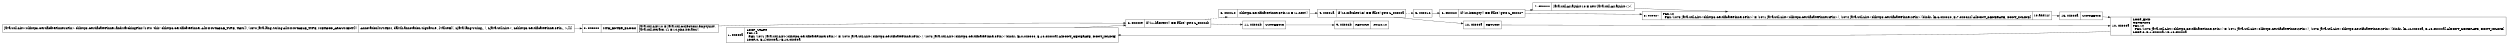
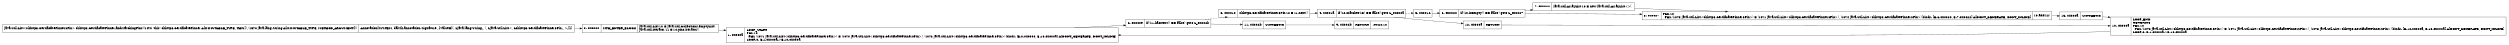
edge "0: 0x0000" -> "2: 0x000e": now "0: 0x0000" -> "1: 0x000a"
